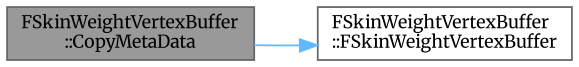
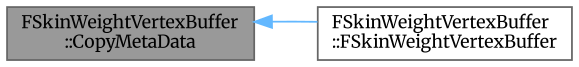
edge "FSkinWeightVertexBuffer ::CopyMetaData" -> "FSkinWeightVertexBuffer ::FSkinWeightVertexBuffer": reversed
